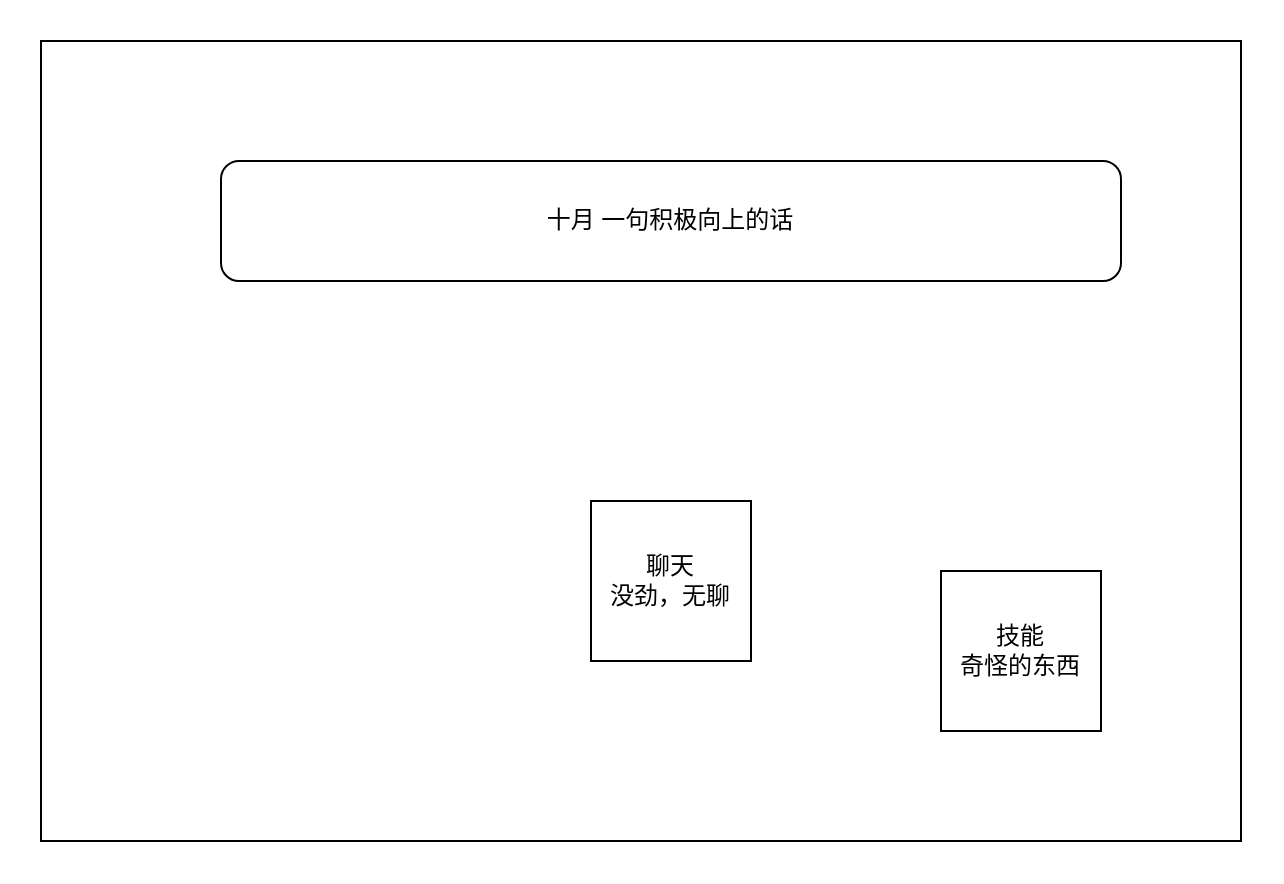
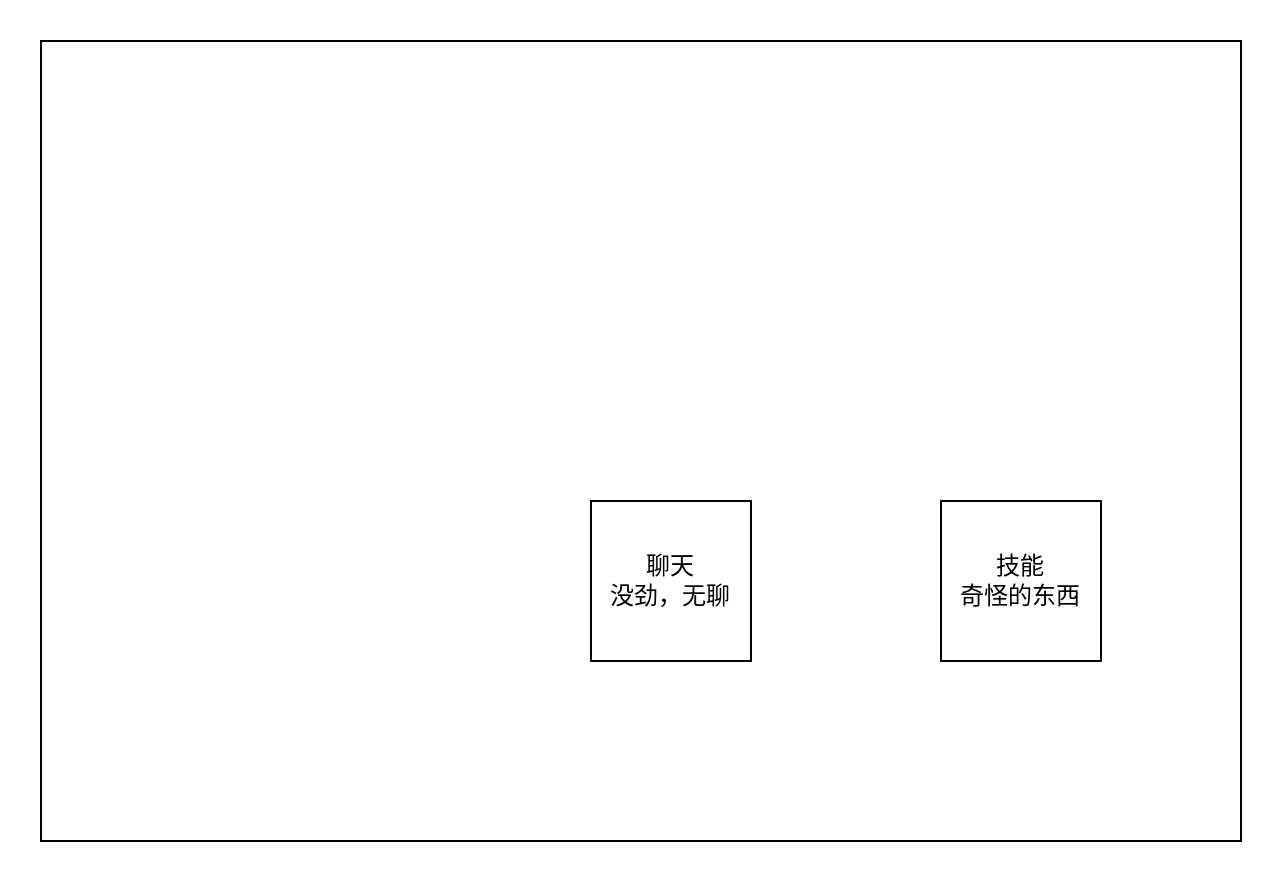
node "十月 一句积极向上的话": removed
node "技能 奇怪的东西": moved (1021, 651) -> (1021, 581)
